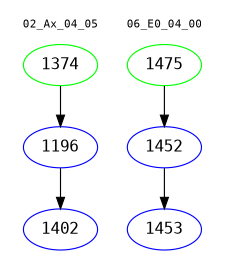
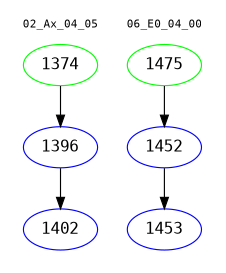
node "1196": label "1196" -> "1396"
